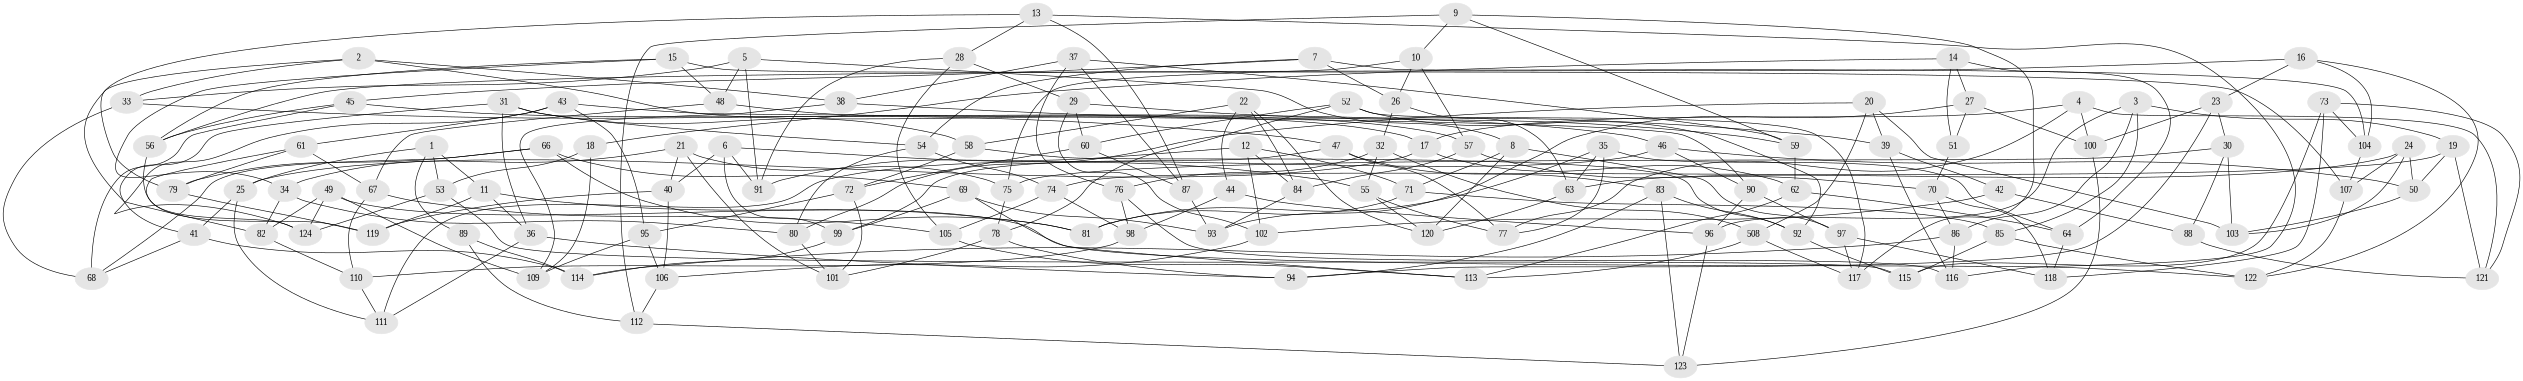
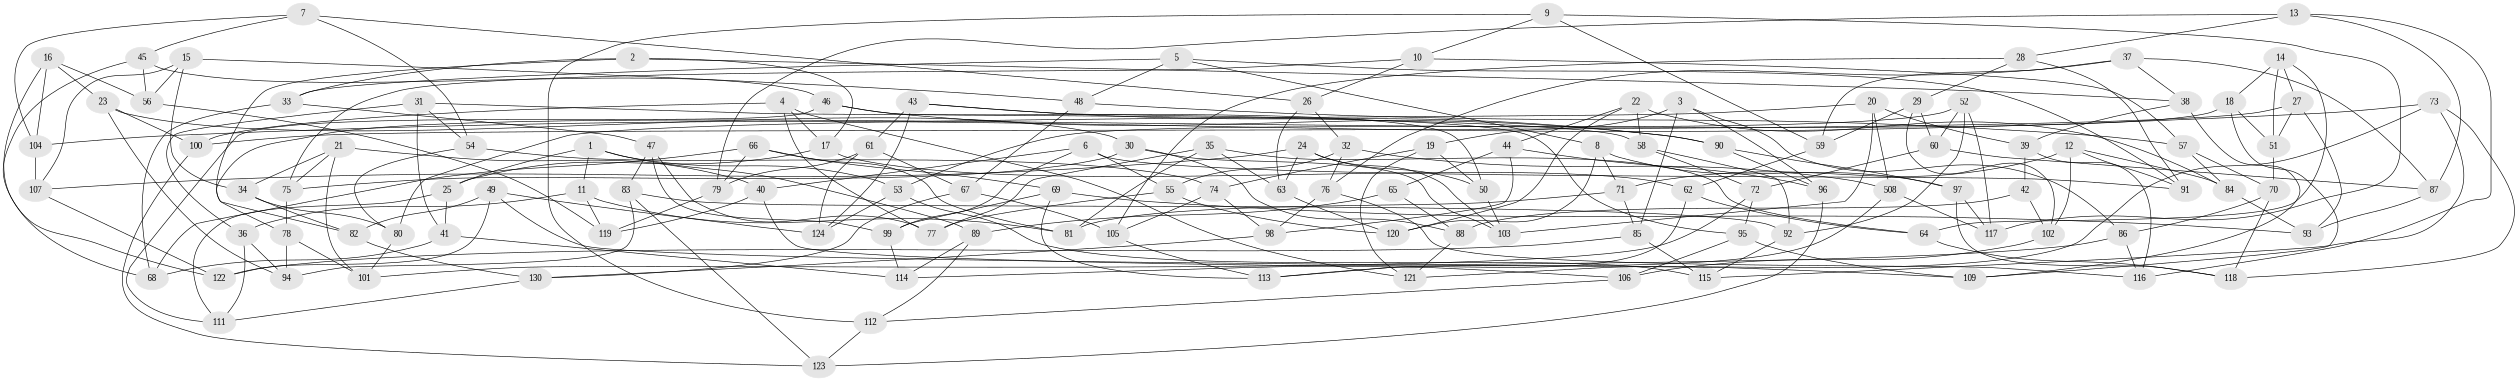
edge "18" -- "51": added
node "65": added
node "110": label "110" -> "130"
